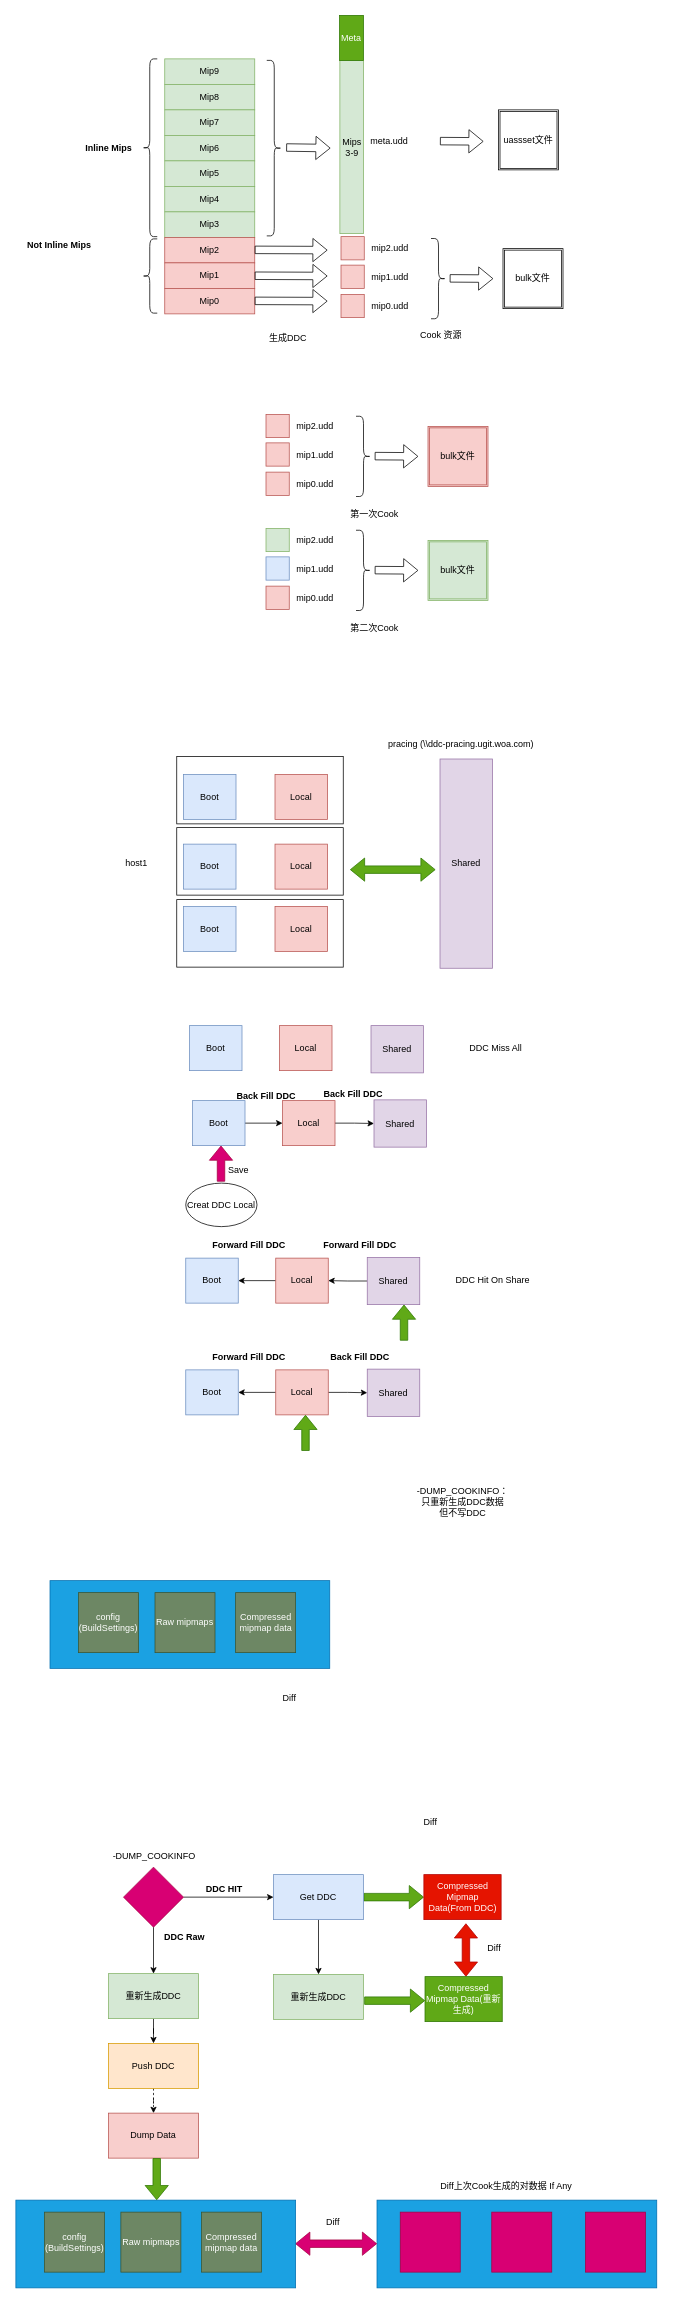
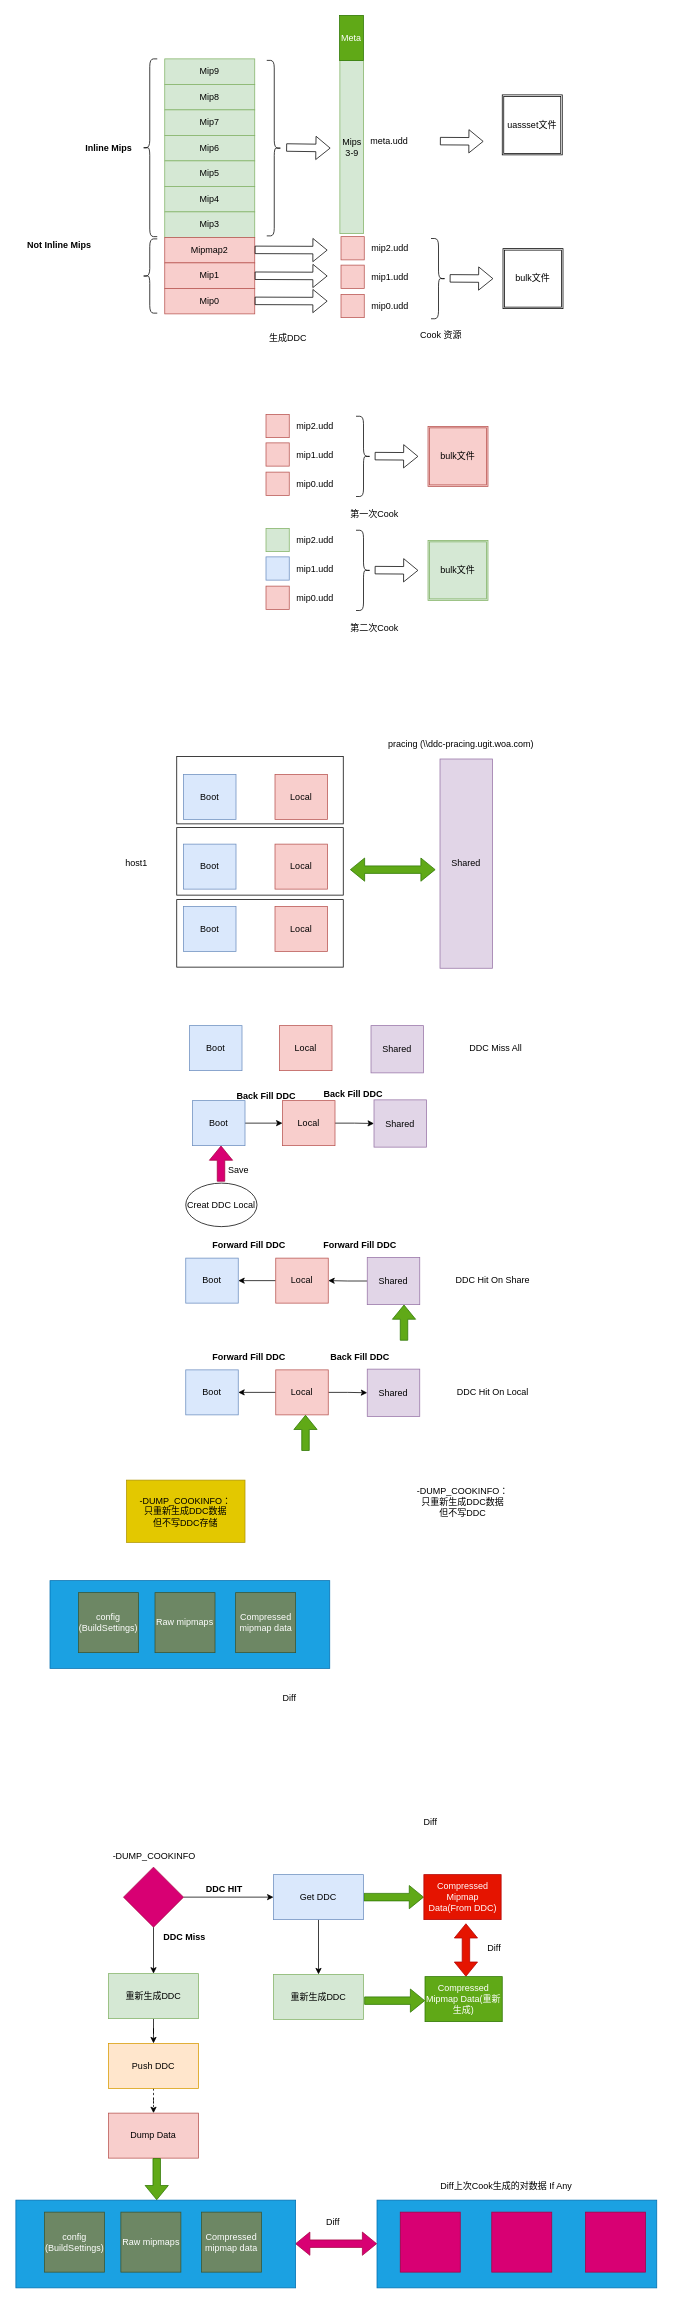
node "uassset文件": moved (528, 140) -> (532, 125)
node "Mip2": label "Mip2" -> "Mipmap2"
node "DDC Hit On Local": added
node "-DUMP_COOKINFO：只重新生成DDC数据但不写DDC存储": added
node "DDC Raw": label "DDC Raw" -> "DDC Miss"
